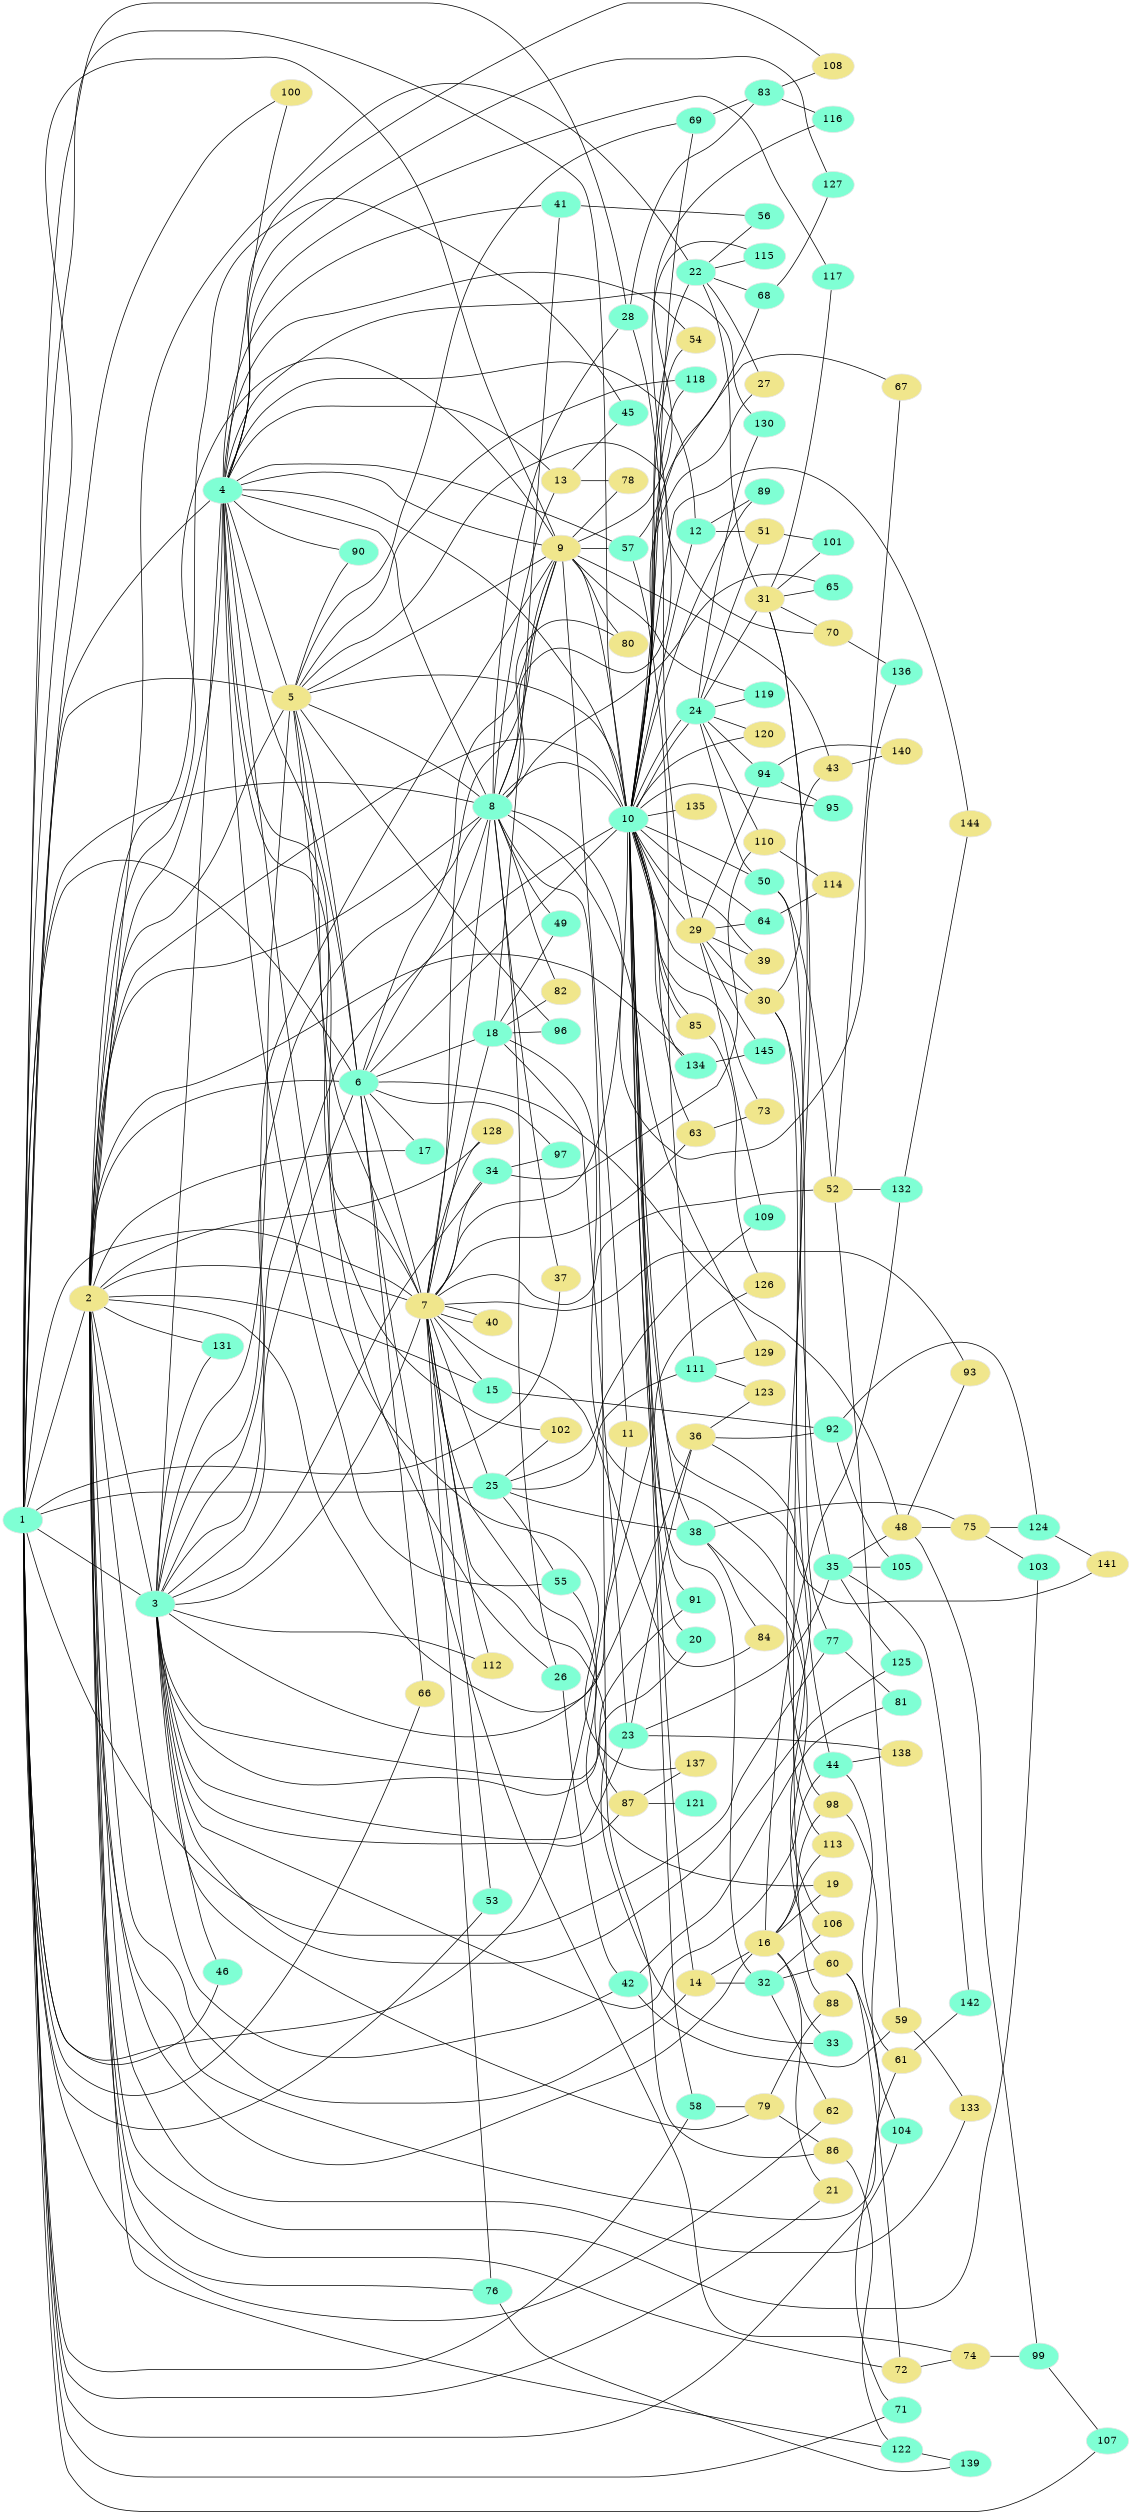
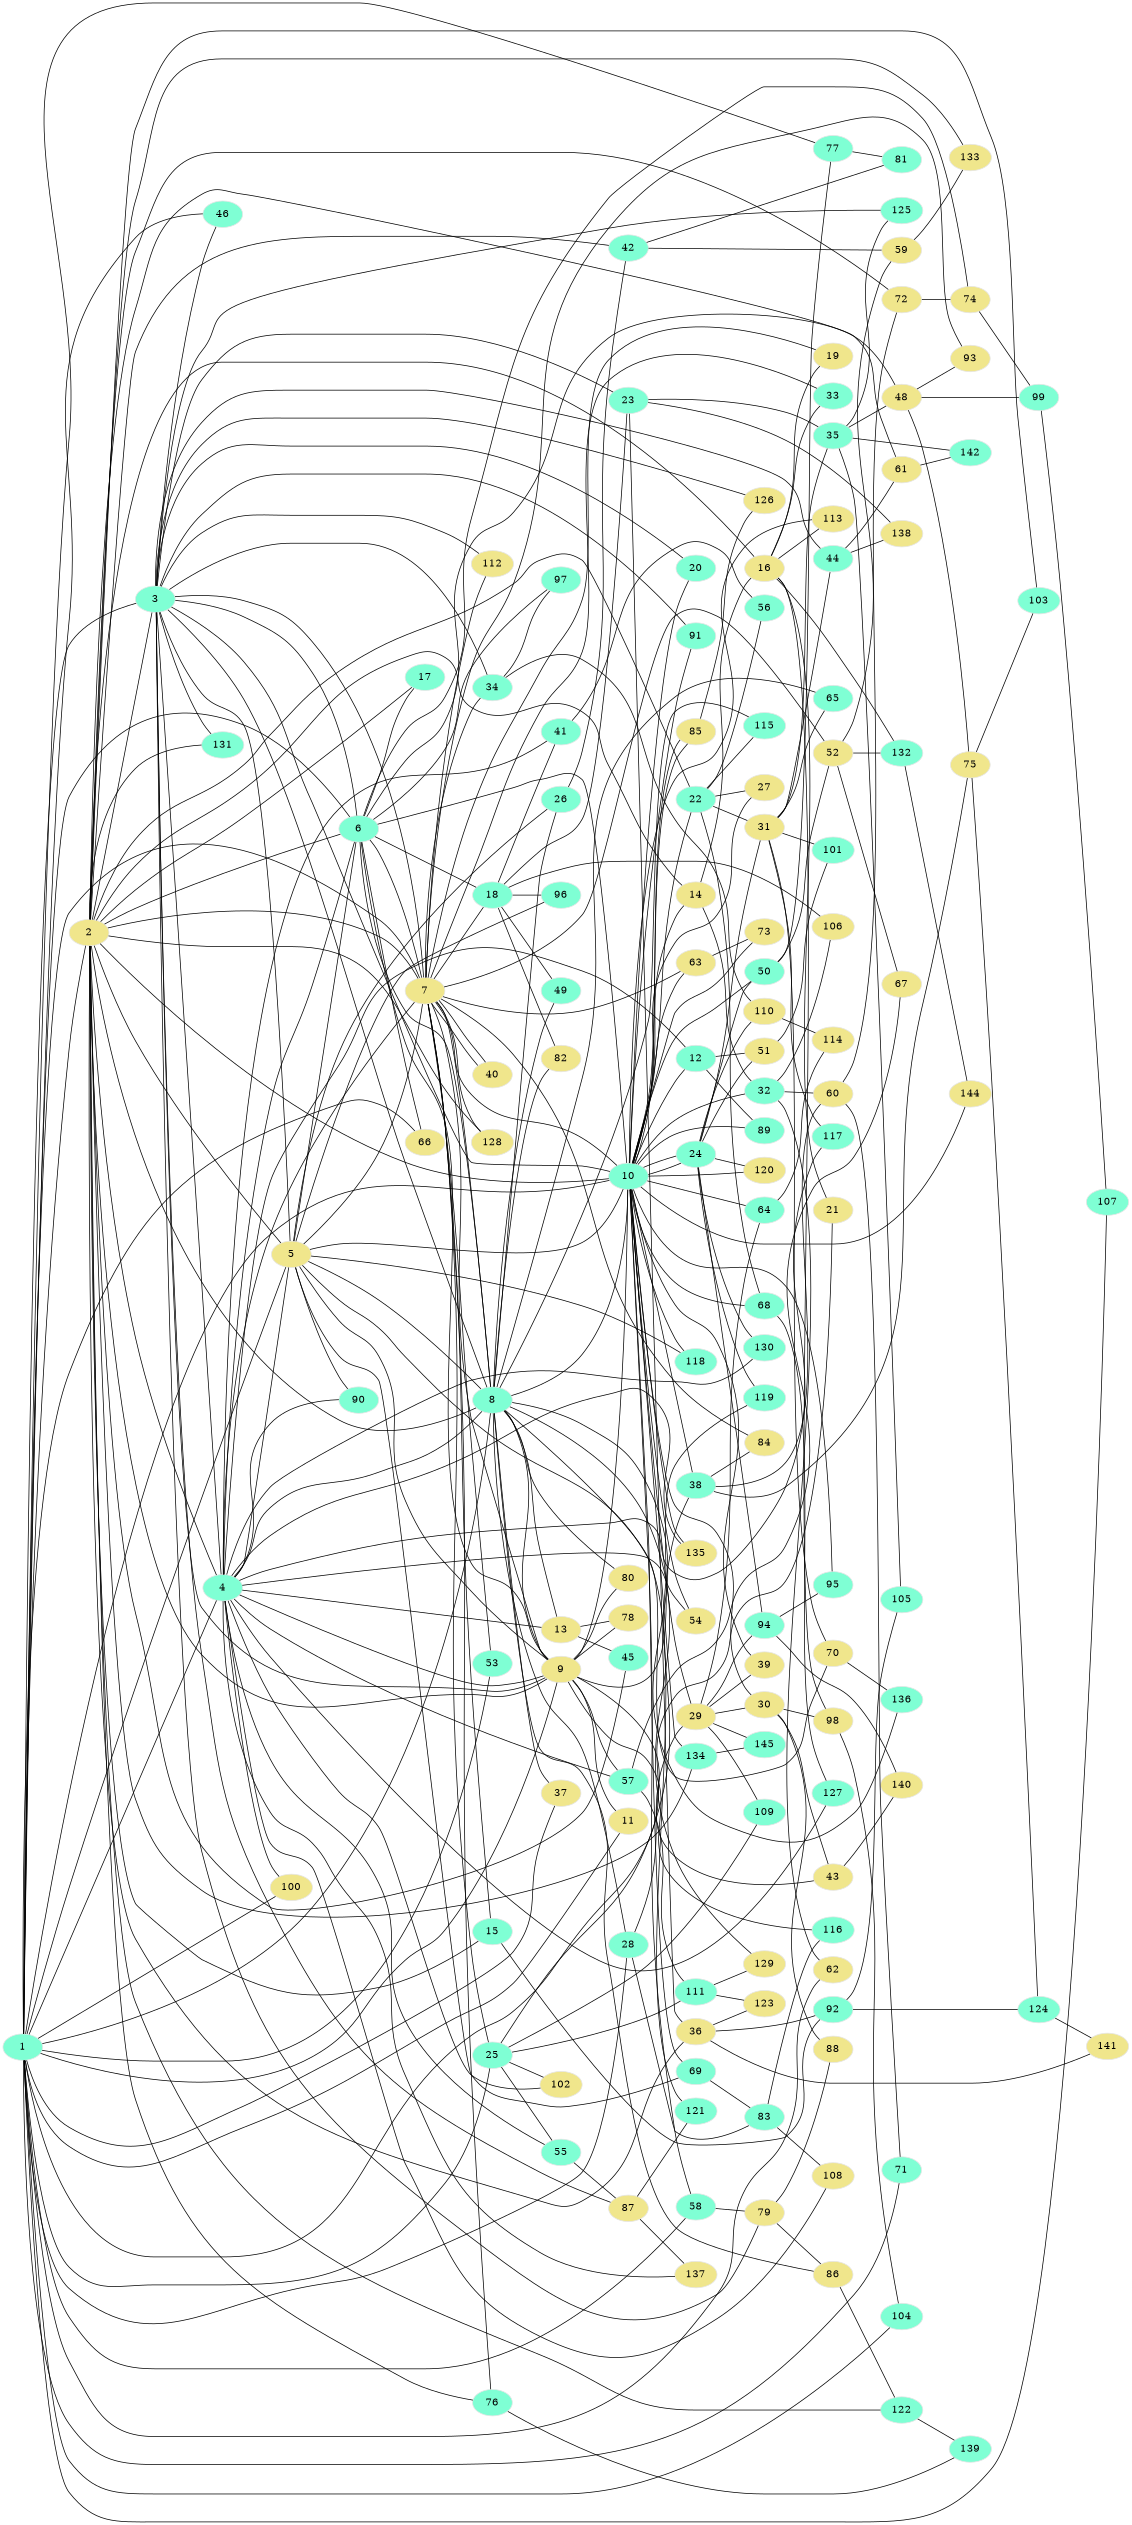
edge "4" -- "10": now "4" -- "135"
edge "8" -- "121": added
